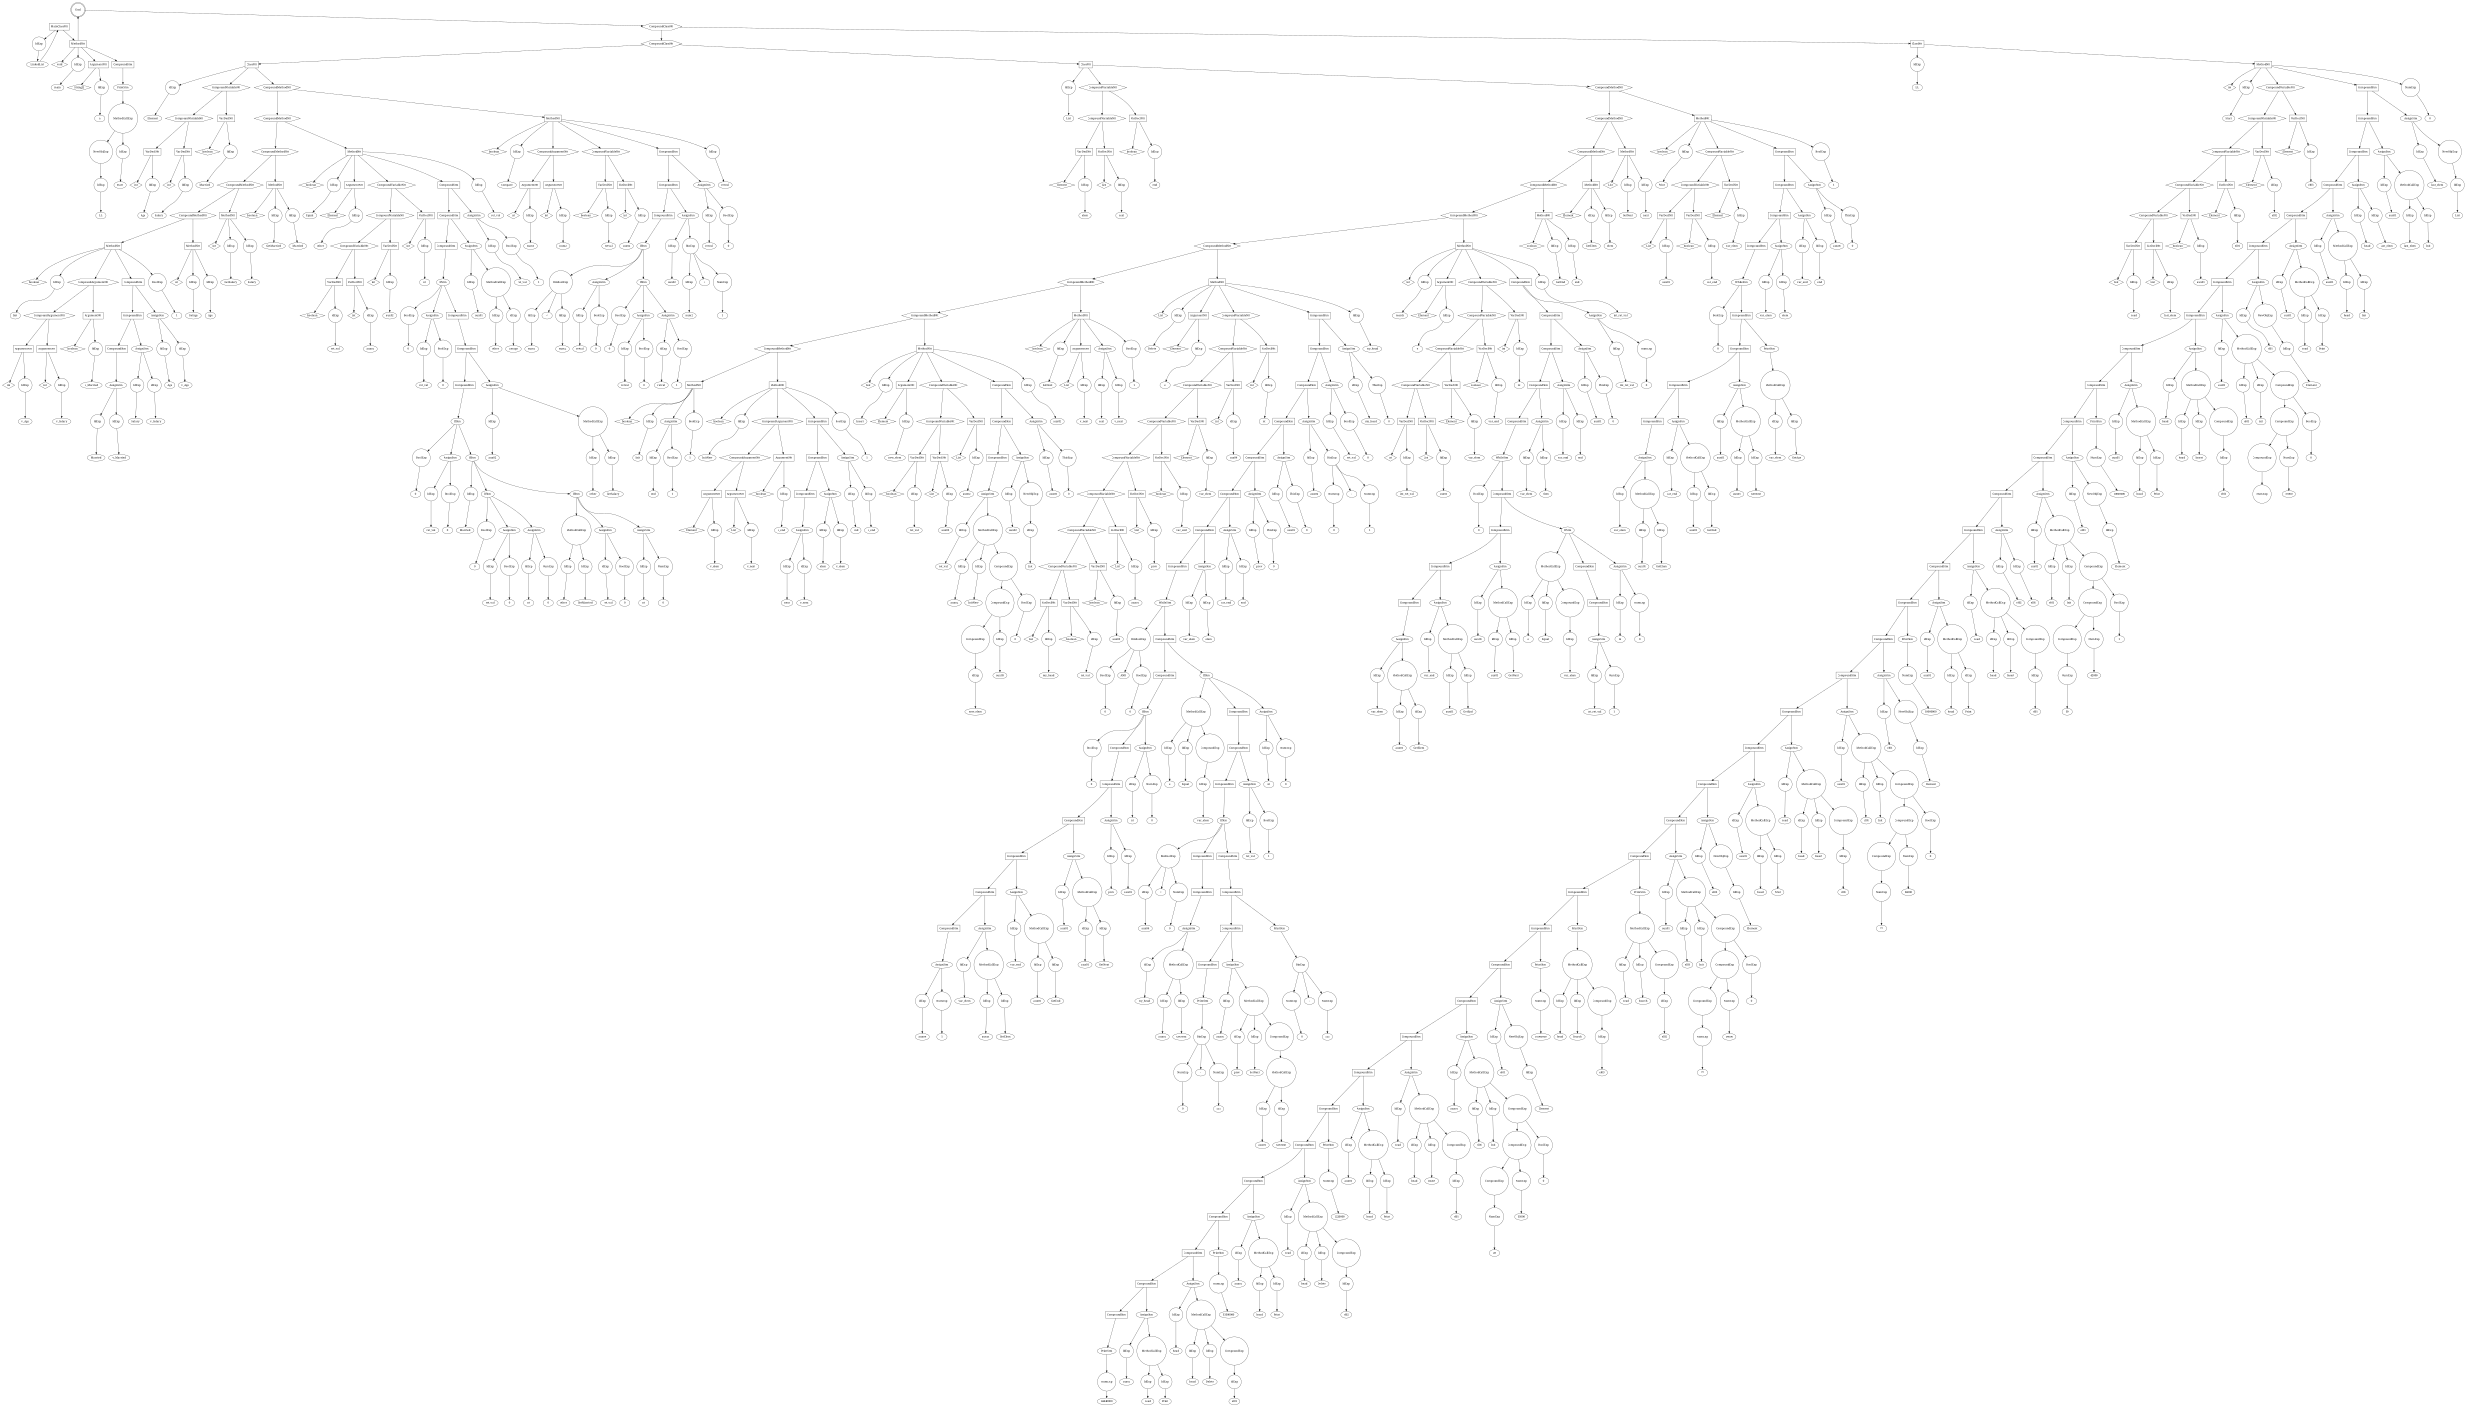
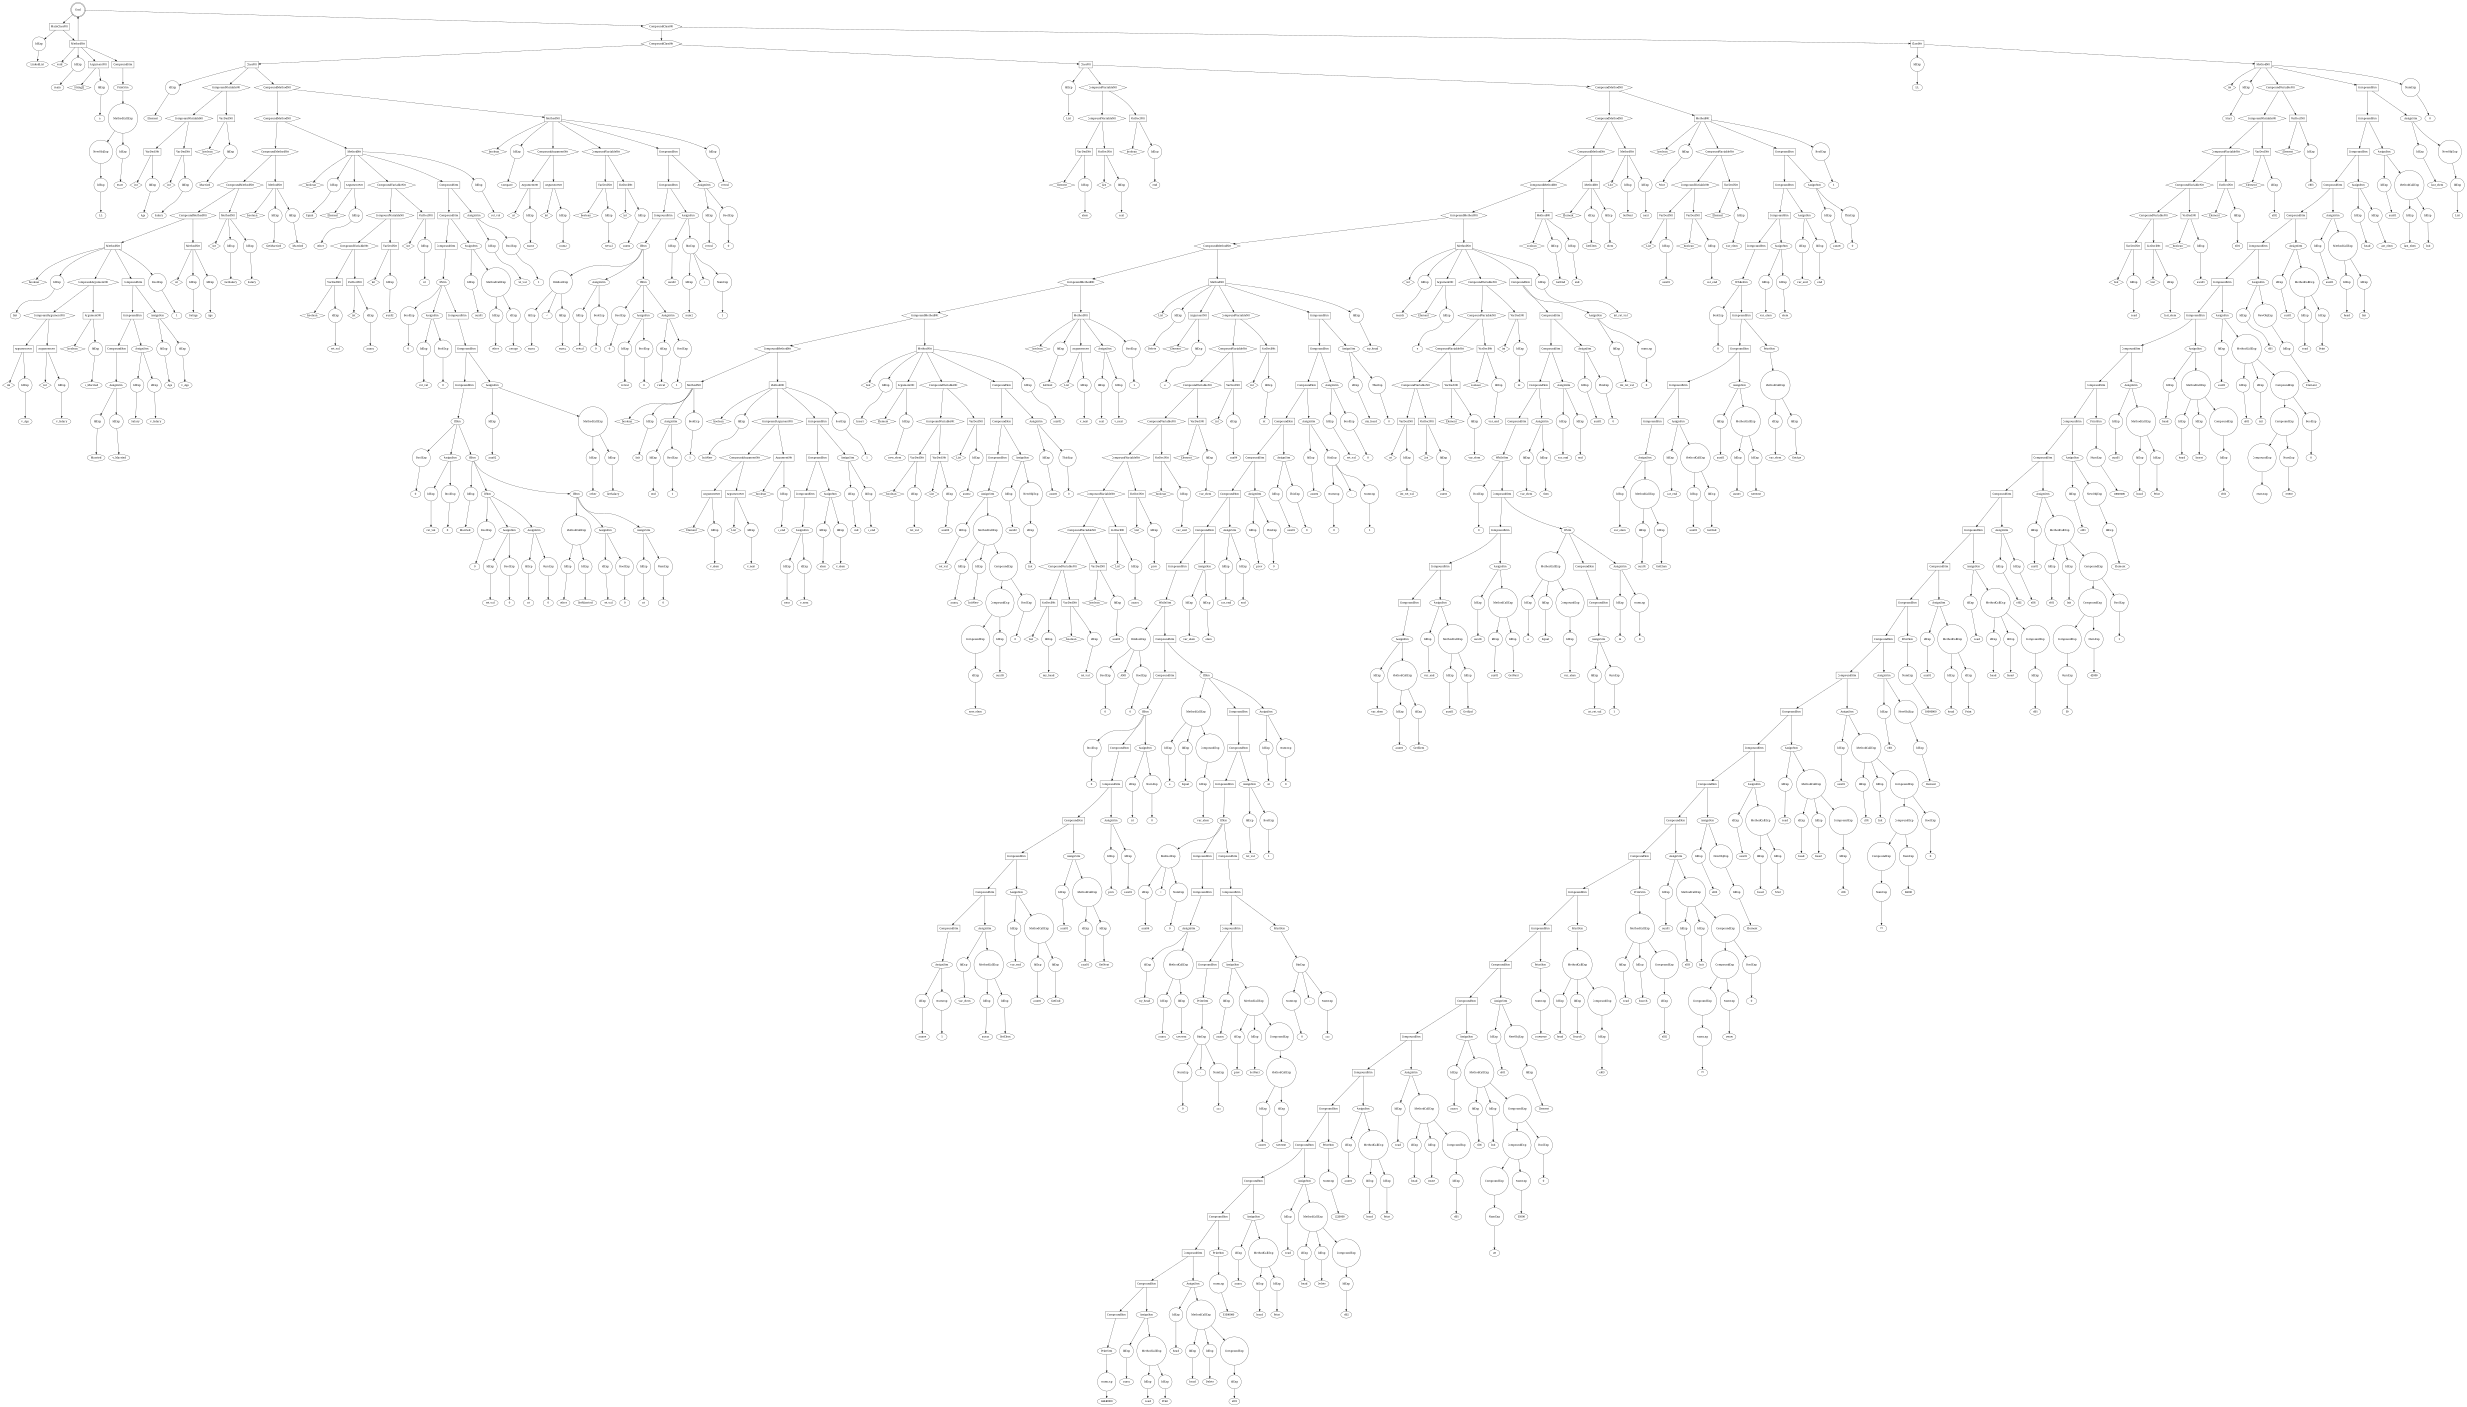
edge "LinkedList" -> "MainClassNtt": now "Goal" -> "MainClassNtt"
